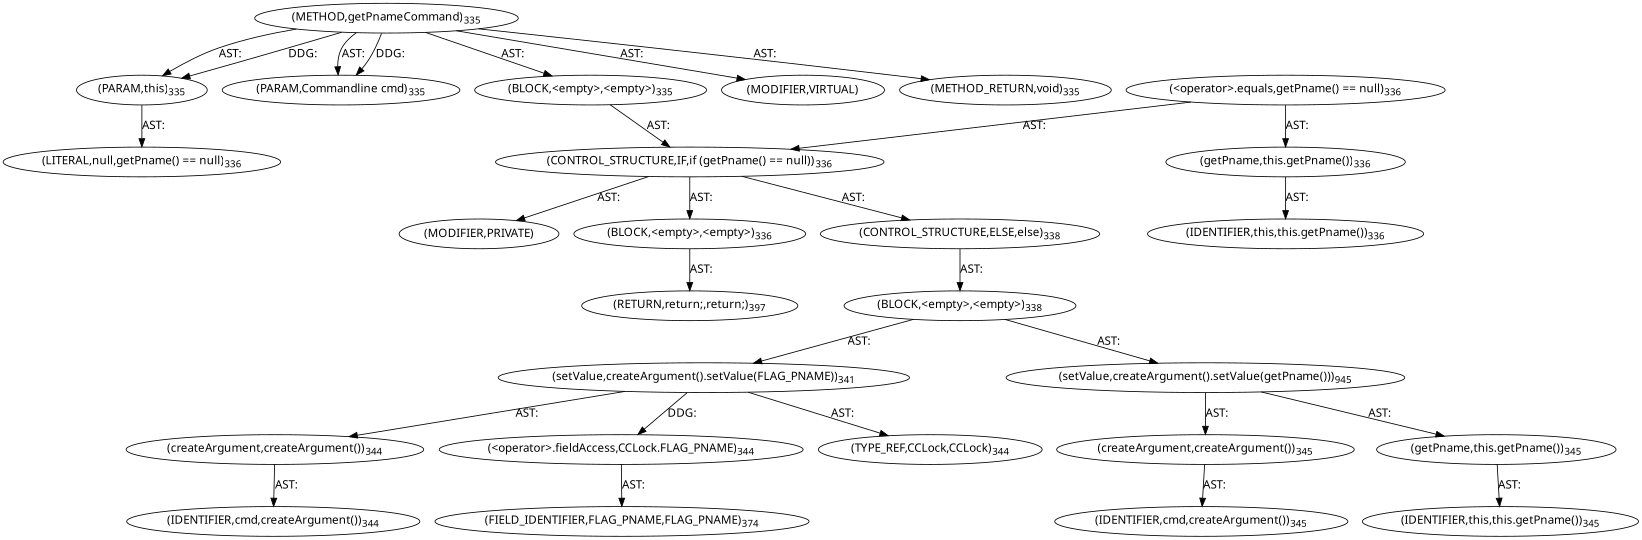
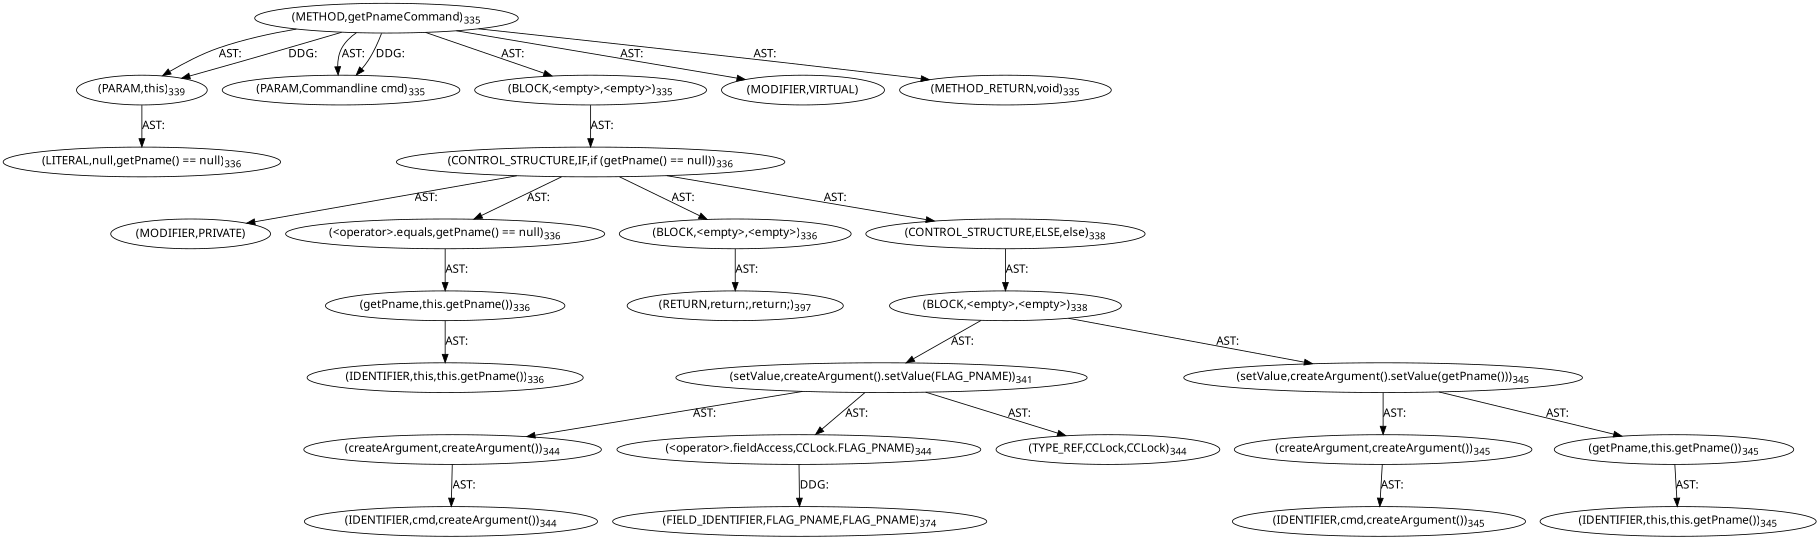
node "(PARAM,this)": text "335" -> "339"
edge "(<operator>.equals,getPname() == null)" -> "(CONTROL_STRUCTURE,IF,if (getPname() == null))": reversed
node "(setValue,createArgument().setValue(getPname()))": text "945" -> "345"
edge "(setValue,createArgument().setValue(FLAG_PNAME))" -> "(<operator>.fieldAccess,CCLock.FLAG_PNAME)": label "DDG: " -> "AST: "
edge "(<operator>.fieldAccess,CCLock.FLAG_PNAME)" -> "(FIELD_IDENTIFIER,FLAG_PNAME,FLAG_PNAME)": label "AST: " -> "DDG: "
